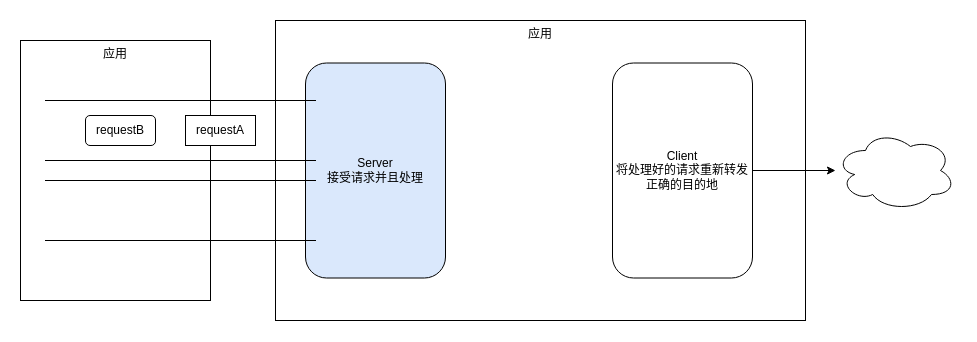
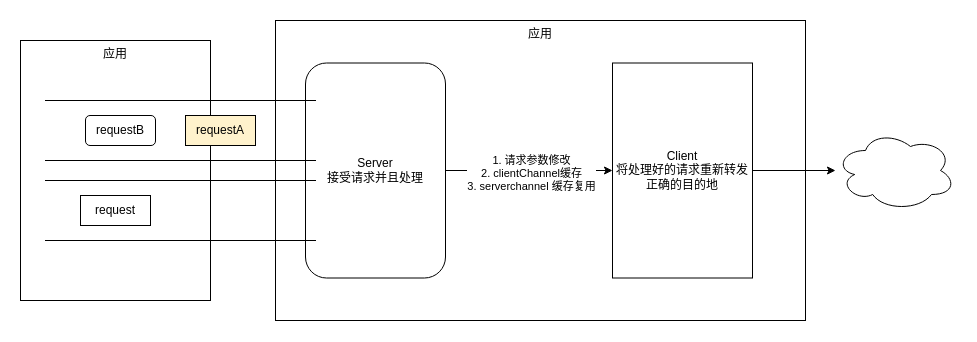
node "requestA": fillcolor #ffffff -> #fff2cc
node "Server 接受请求并且处理": fillcolor #dae8fc -> #ffffff
edge "Server 接受请求并且处理" -> "Client 将处理好的请求重新转发正确的目的地": added, label "1. 请求参数修改 2. clientChannel缓存 3. serverchannel 缓存复用"
node "Client 将处理好的请求重新转发正确的目的地": shape rounded rectangle -> rectangle
node "request": added
